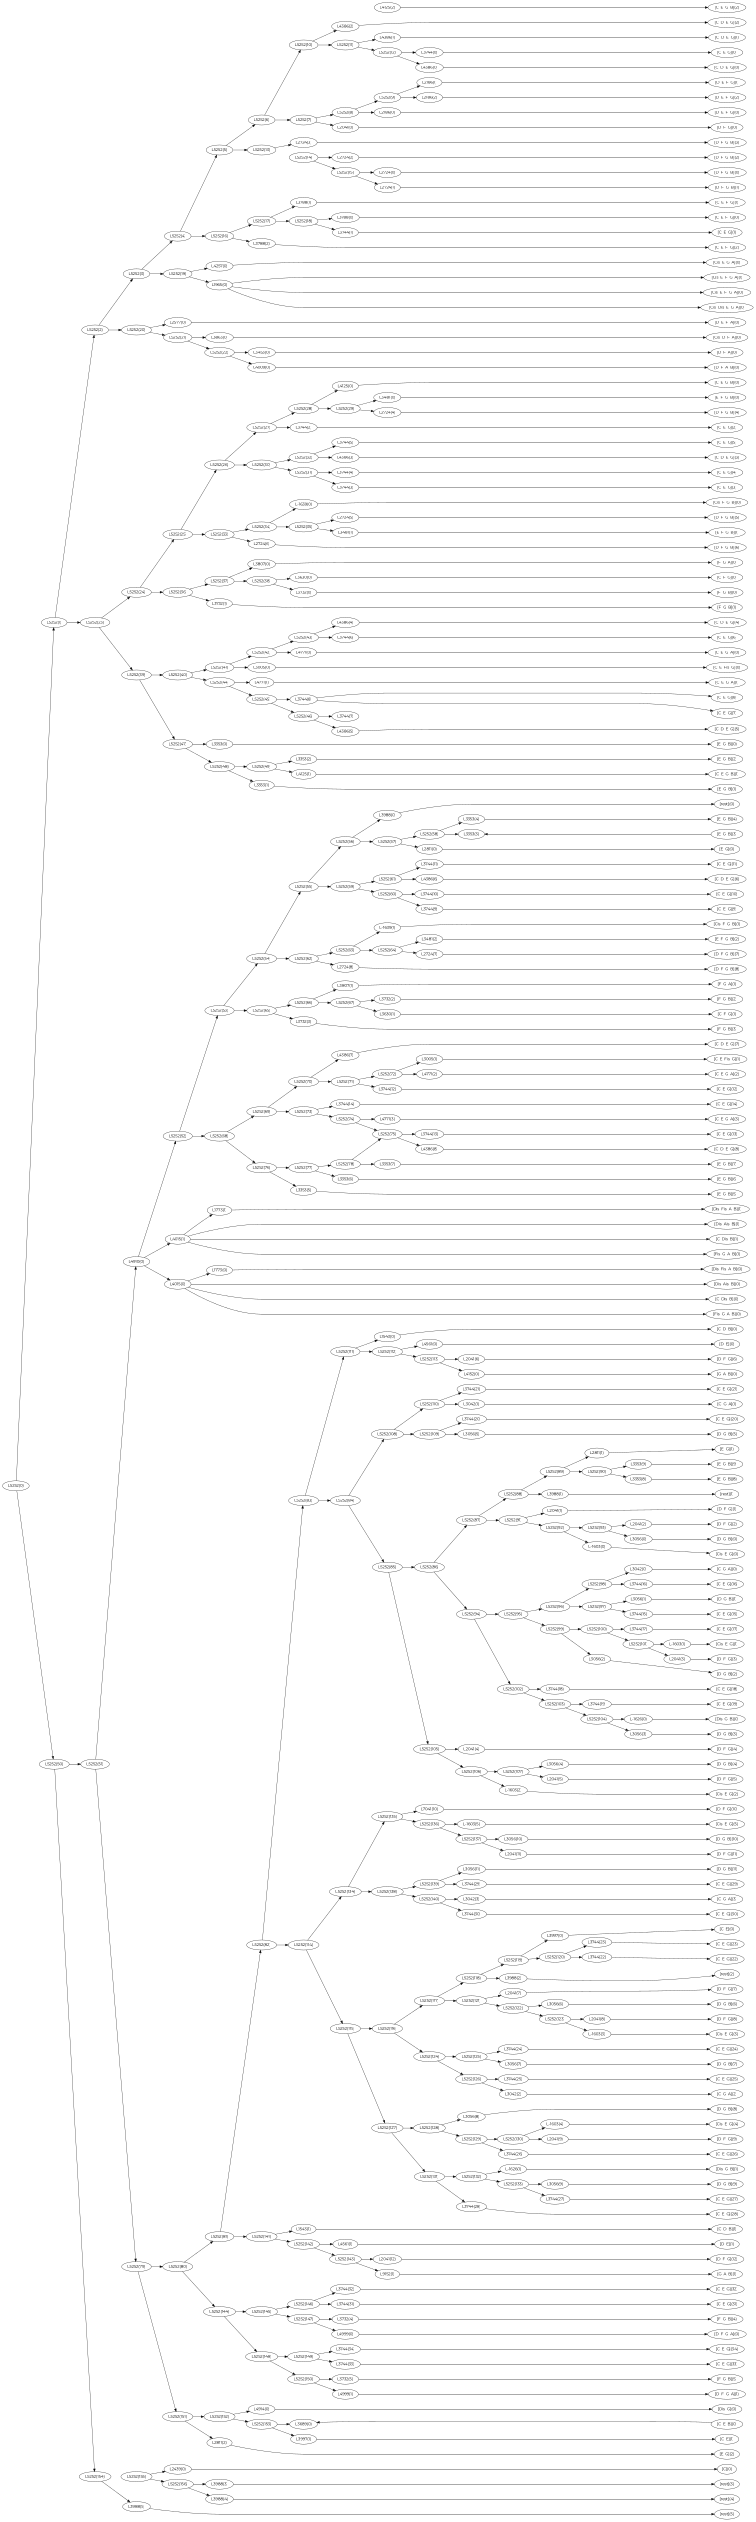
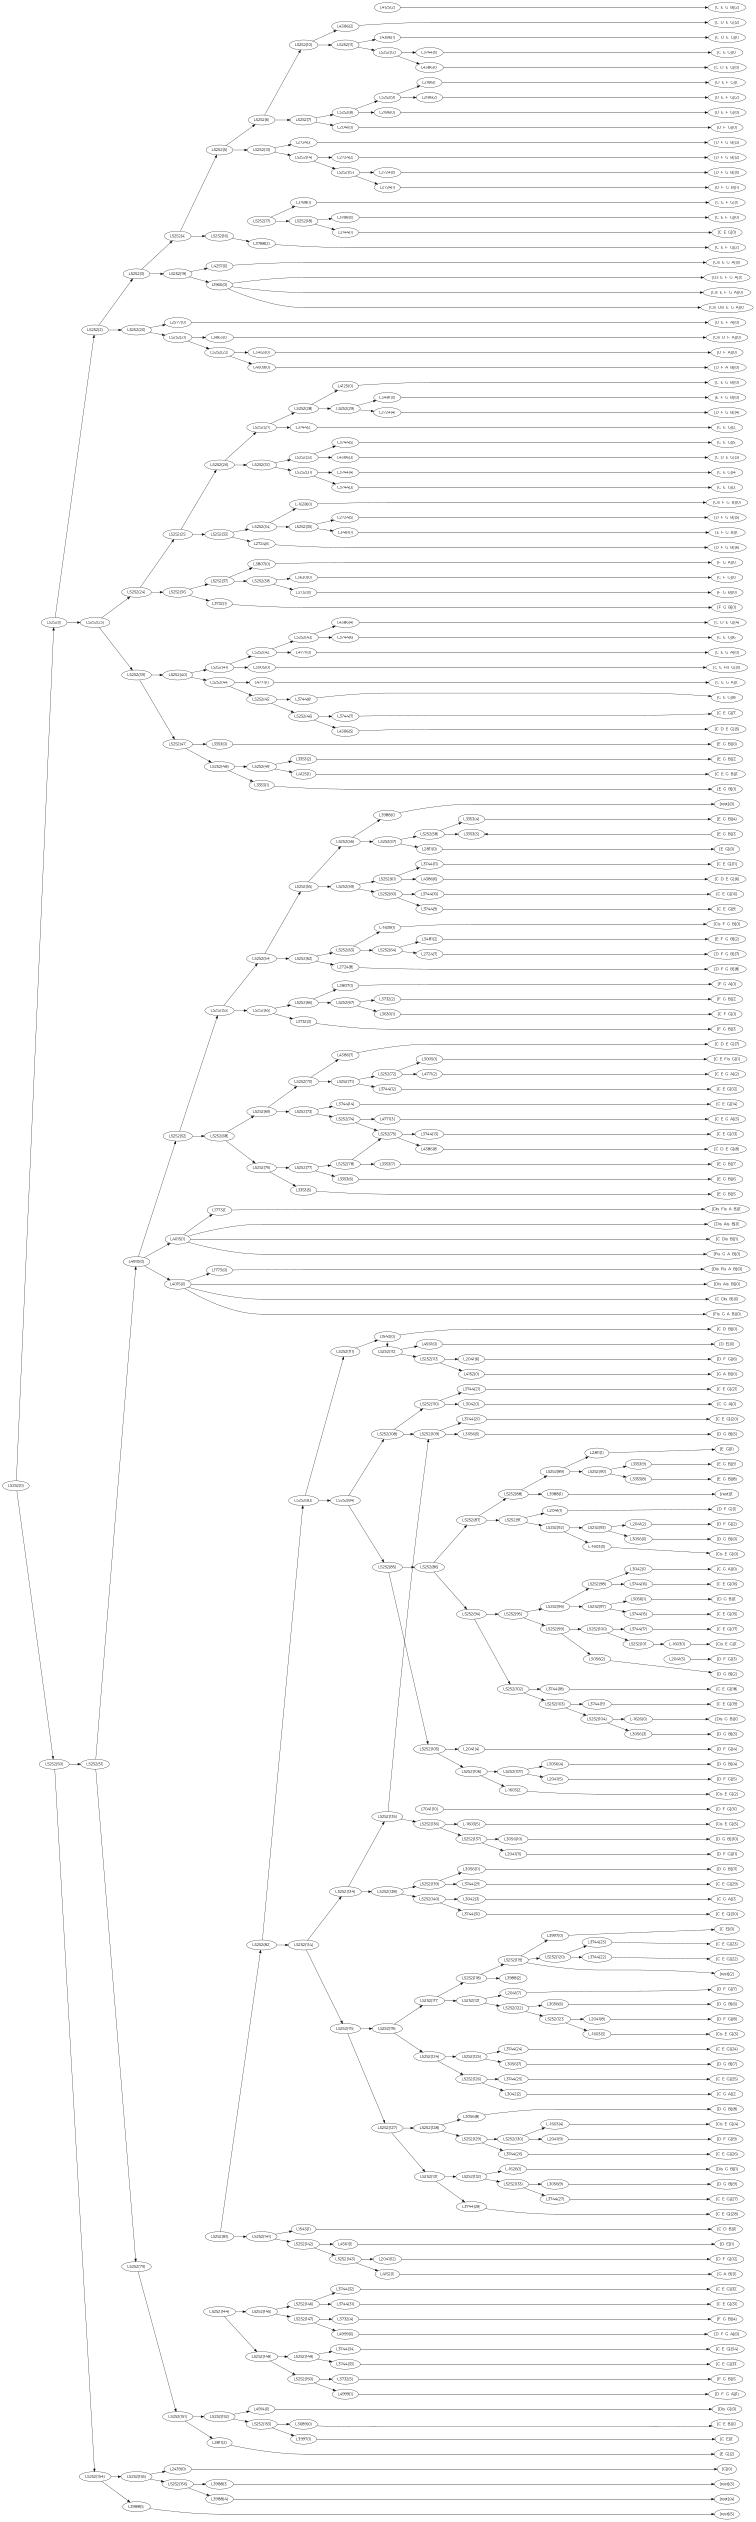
edge "L5252(13)" -> "L5252(14)": added
edge "L5252(16)" -> "L5252(17)": removed
edge "L3744(8)" -> "[C  E  G](7)": now "L3744(7)" -> "[C  E  G](7)"
edge "L5252(111)" -> "L5252(112)": now "L1543(0)" -> "L5252(112)"
edge "L5252(101)" -> "L2041(3)": removed
edge "L5252(135)" -> "L7041(10)": now "L5252(135)" -> "L5252(109)"
edge "L3988(2)" -> "[rest](2)": now "L5252(119)" -> "[rest](2)"
node "L5252(80)": removed
node "L9152(1)": label "L9152(1)" -> "L4152(1)"
edge "[C  E  B](0)" -> "L3689(0)": reversed
edge "L5252(154)" -> "L5252(155)": added
